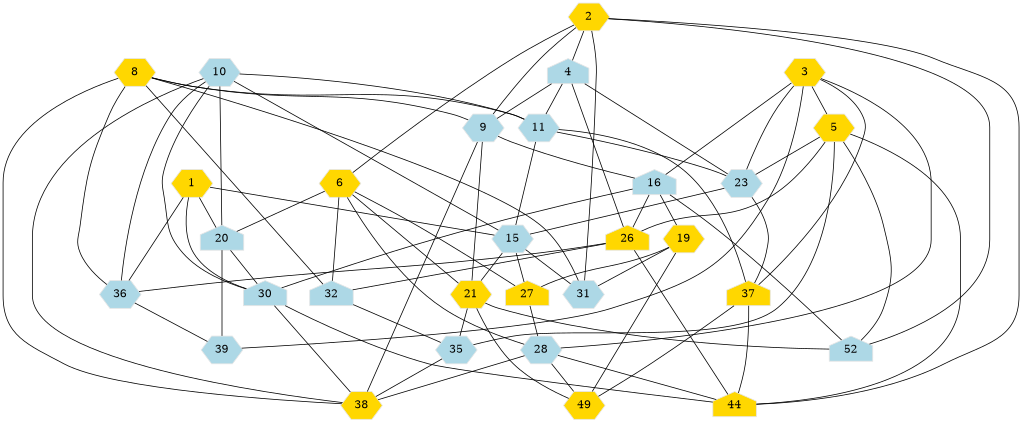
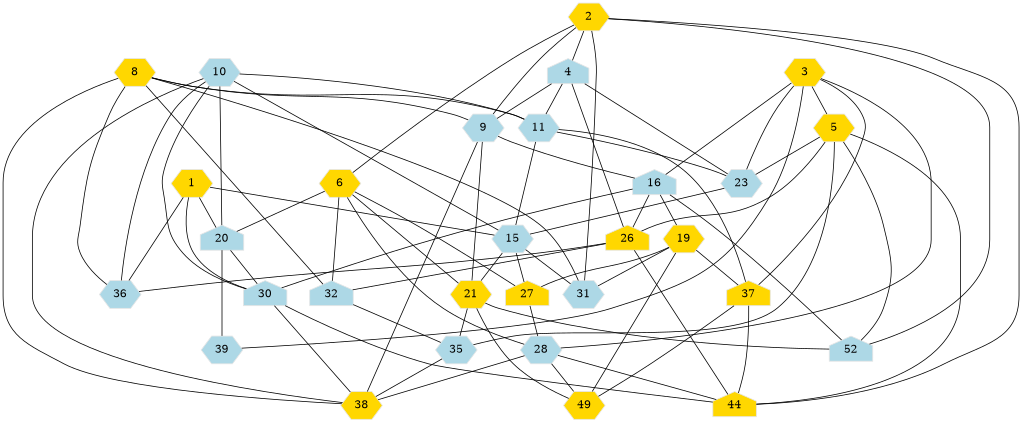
edge "23" -- "37": now "19" -- "37"
edge "36" -- "39": removed
